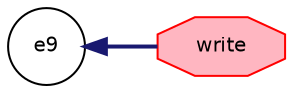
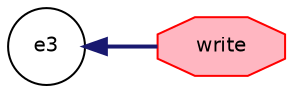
node "e9": label "e9" -> "e3"
